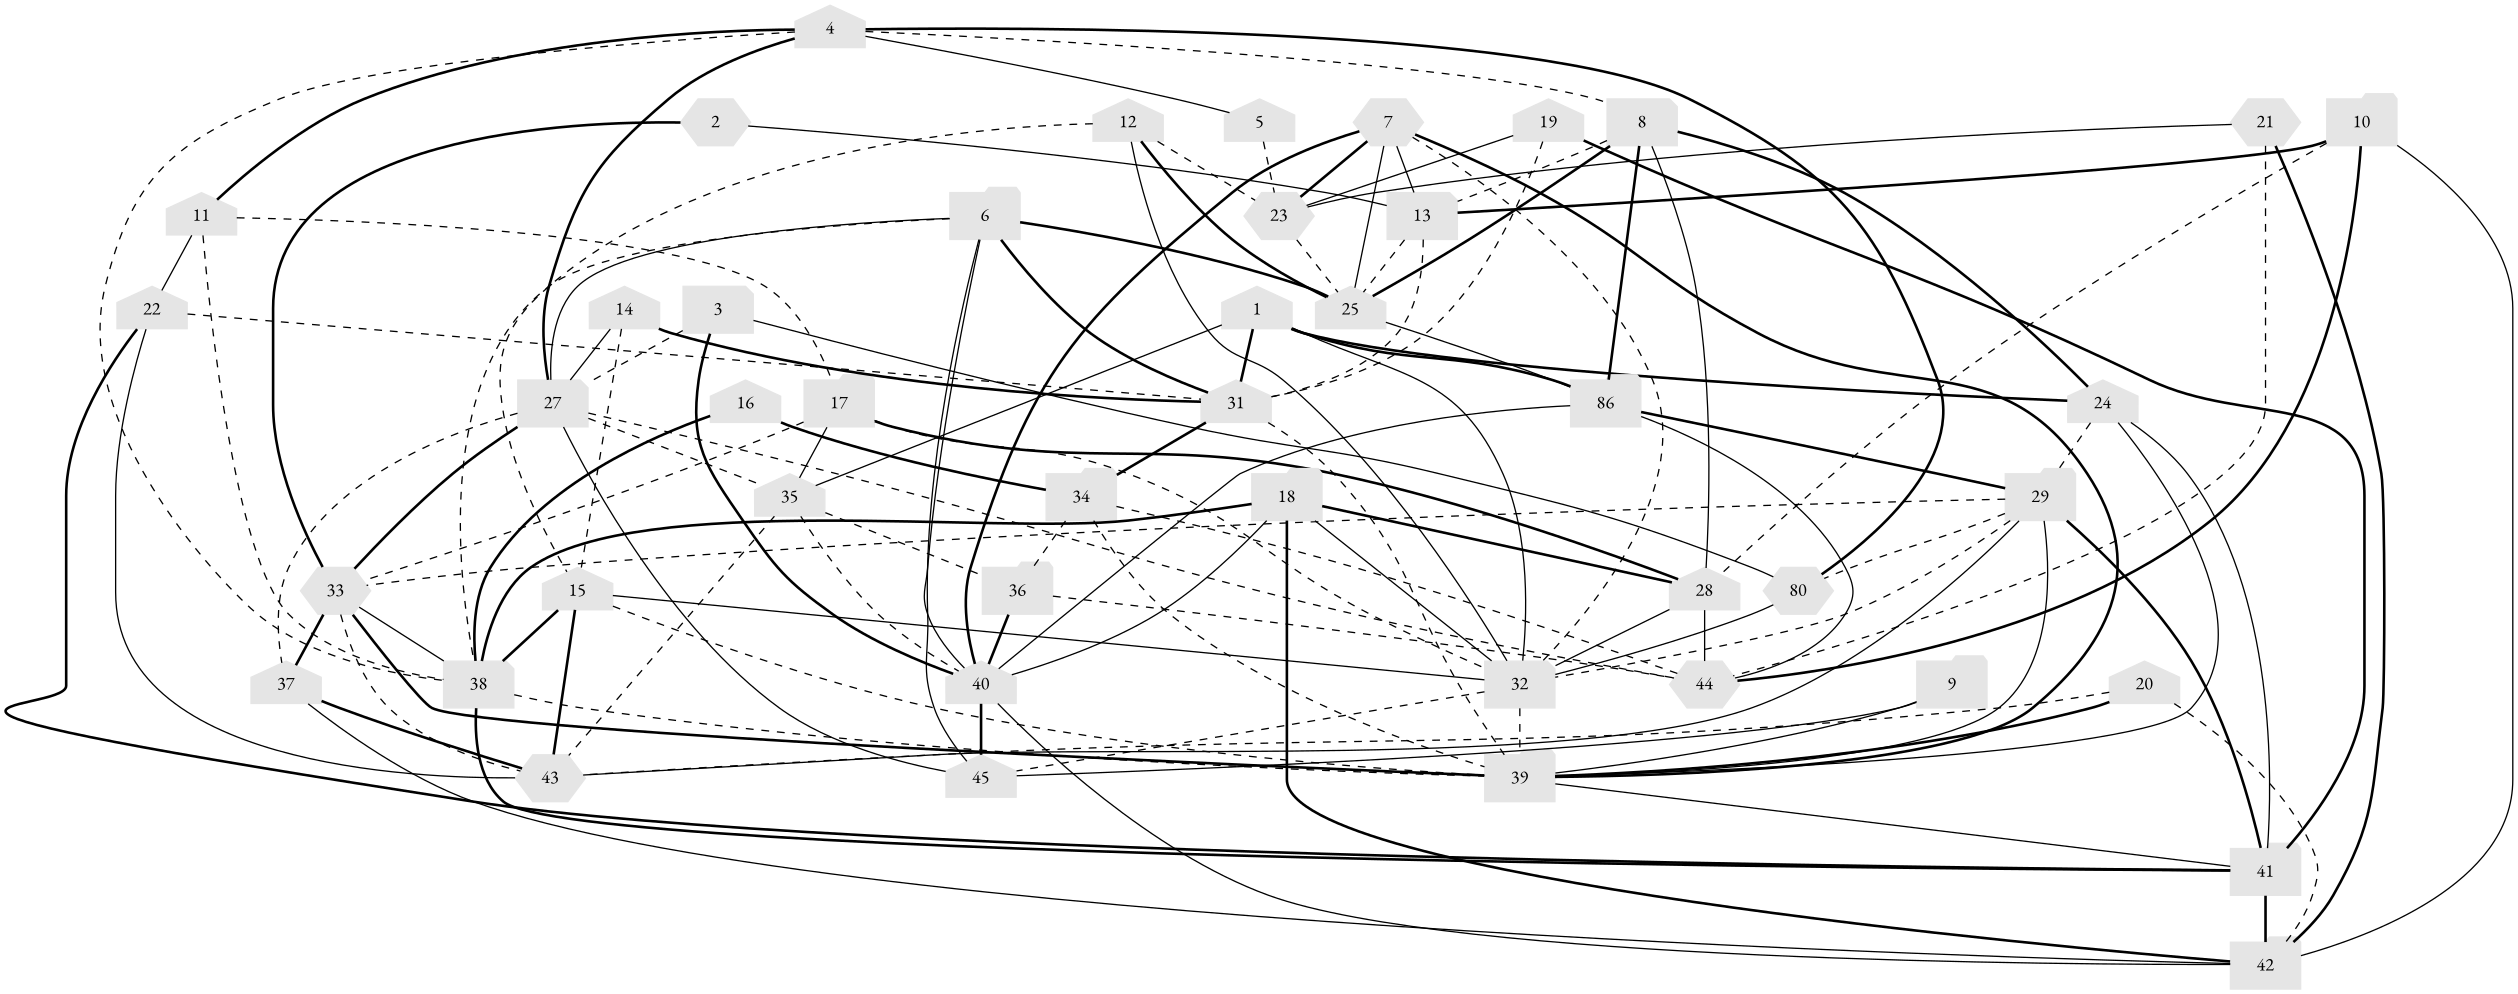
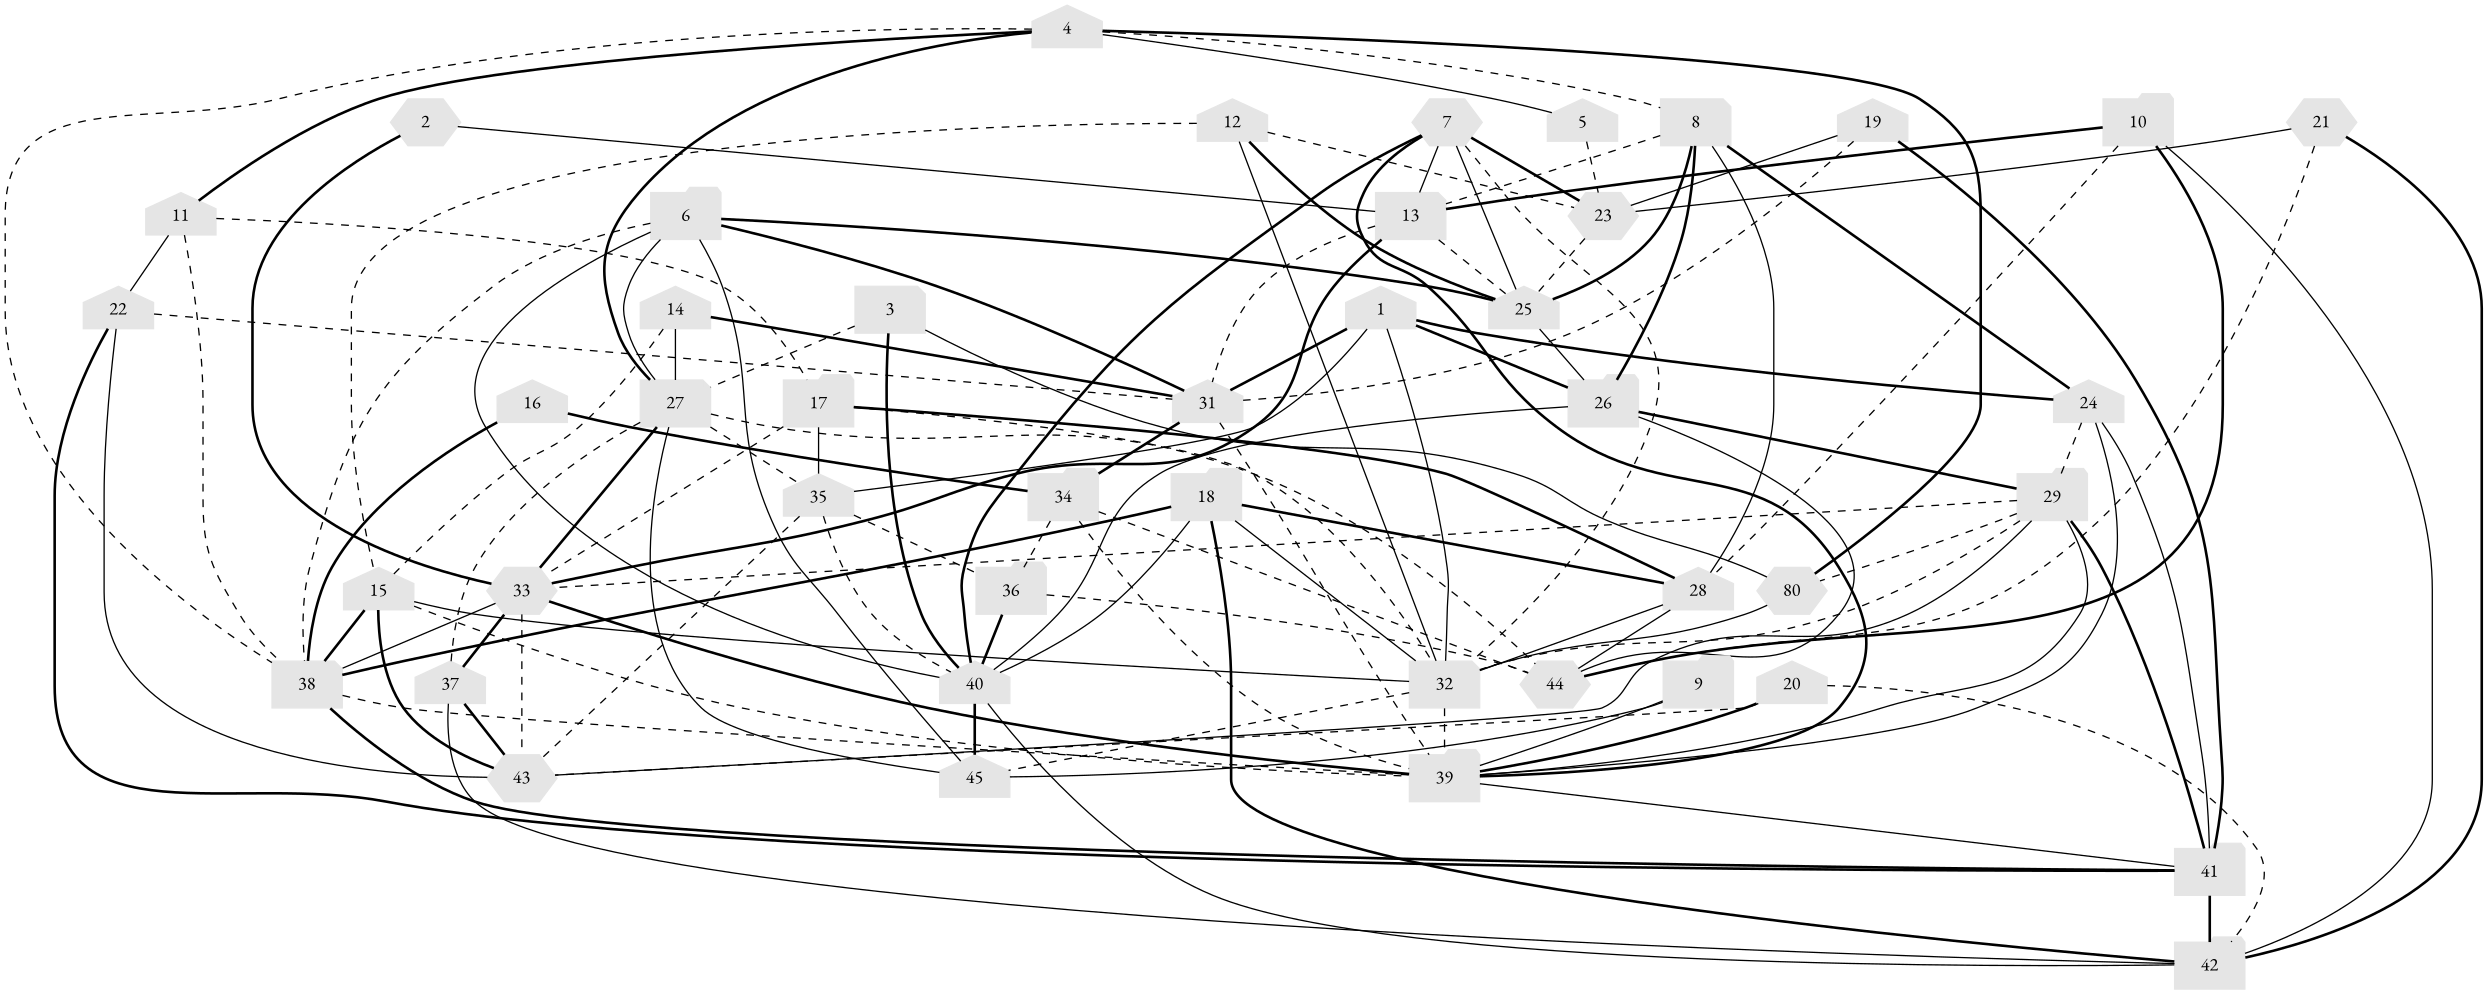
node "86": label "86" -> "26"
edge "13" -- "33": added
